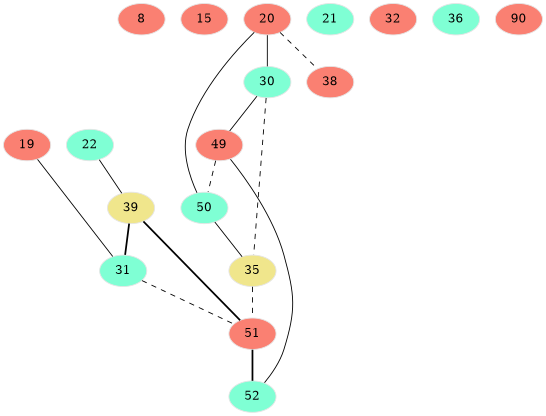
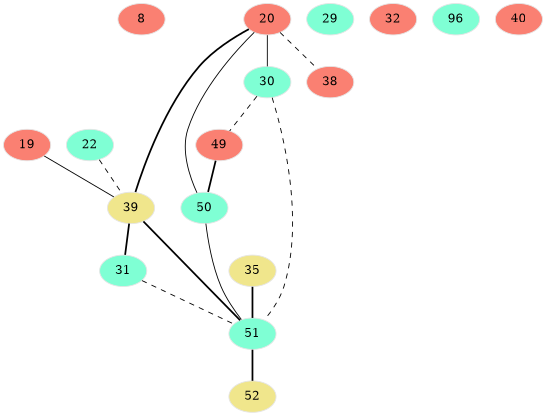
node "15": removed
node "21": label "21" -> "29"
node "36": label "36" -> "96"
node "90": label "90" -> "40"
edge "20" -- "39": added
edge "30" -- "49": style solid -> dashed
edge "22" -- "39": style solid -> dashed
edge "49" -- "50": style dashed -> bold
edge "30" -- "35": now "30" -- "51"
edge "19" -- "31": now "19" -- "39"
edge "50" -- "35": now "50" -- "51"
edge "49" -- "52": removed
edge "35" -- "51": style dashed -> bold
node "51": fillcolor salmon -> aquamarine
node "52": fillcolor aquamarine -> khaki
